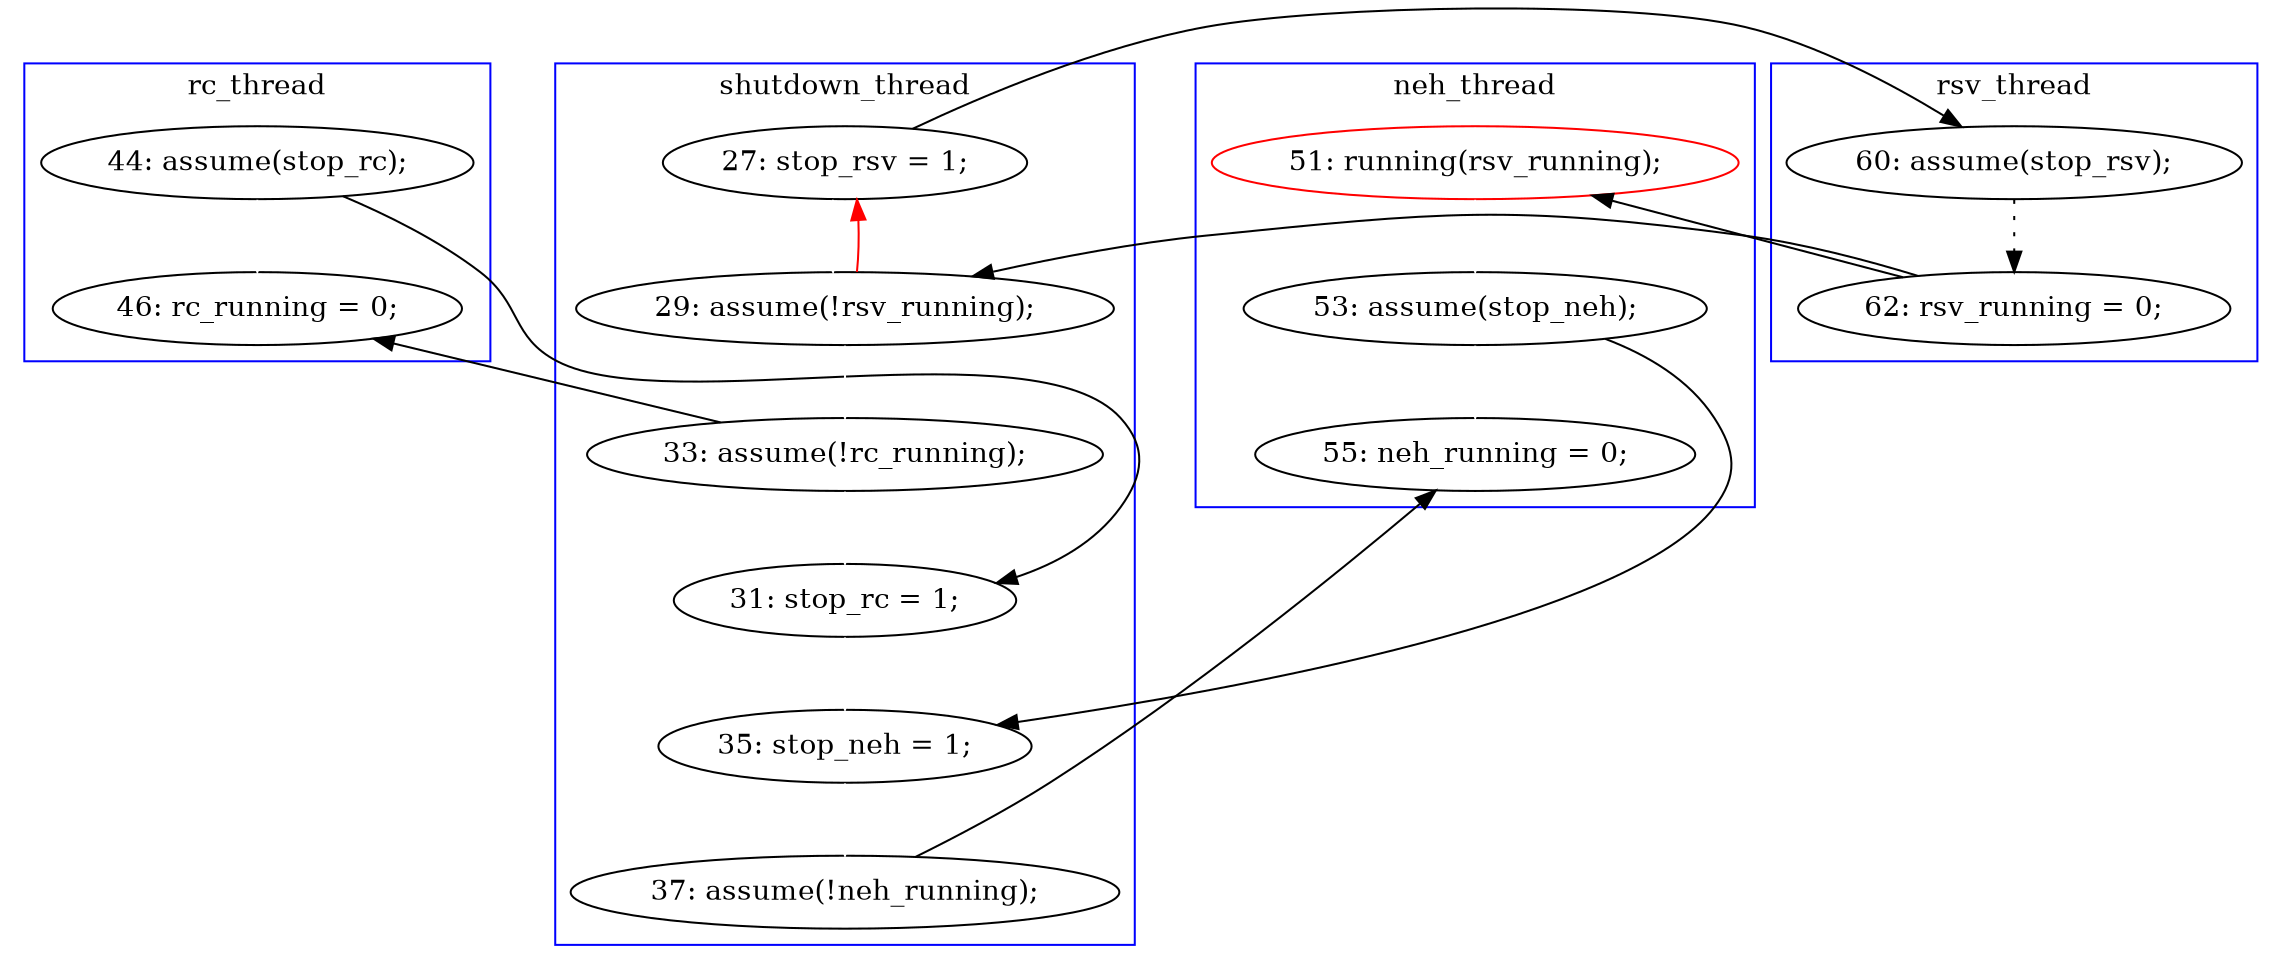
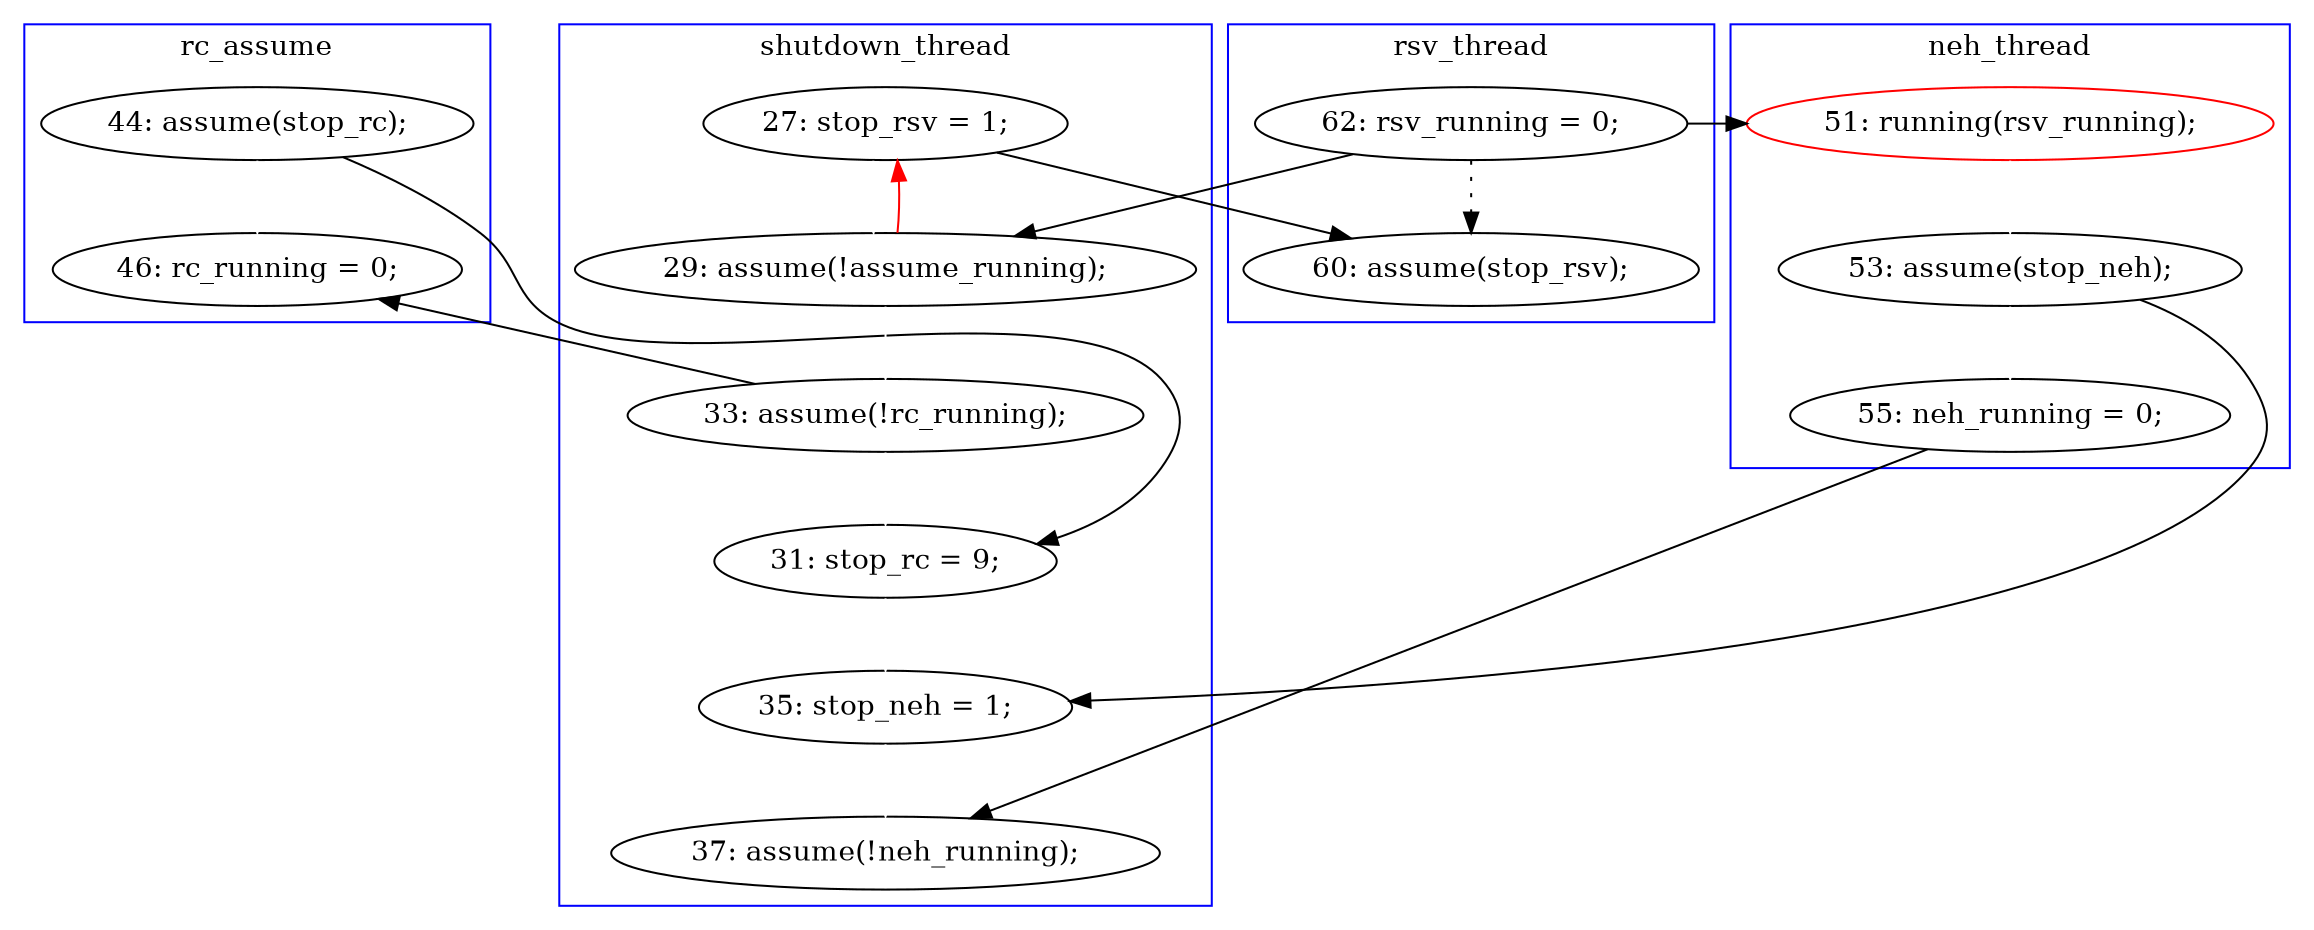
cluster "rc_thread": label "rc_thread" -> "rc_assume"
edge "60: assume(stop_rsv);" -> "62: rsv_running = 0;": reversed
node "29: assume(!rsv_running);": label "29: assume(!rsv_running);" -> "29: assume(!assume_running);"
node "31: stop_rc = 1;": label "31: stop_rc = 1;" -> "31: stop_rc = 9;"
edge "37: assume(!neh_running);" -> "55: neh_running = 0;": reversed
